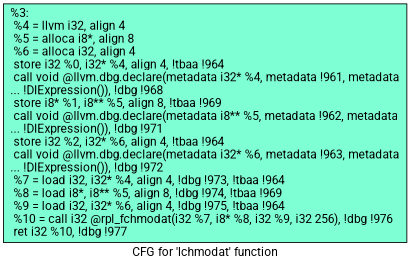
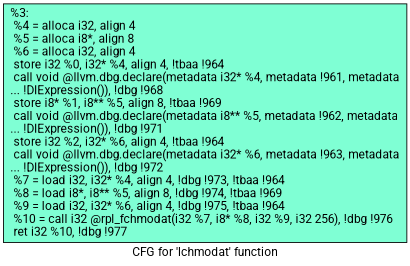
node "%3:": text "%4 = llvm i32, align 4" -> "%4 = alloca i32, align 4"
